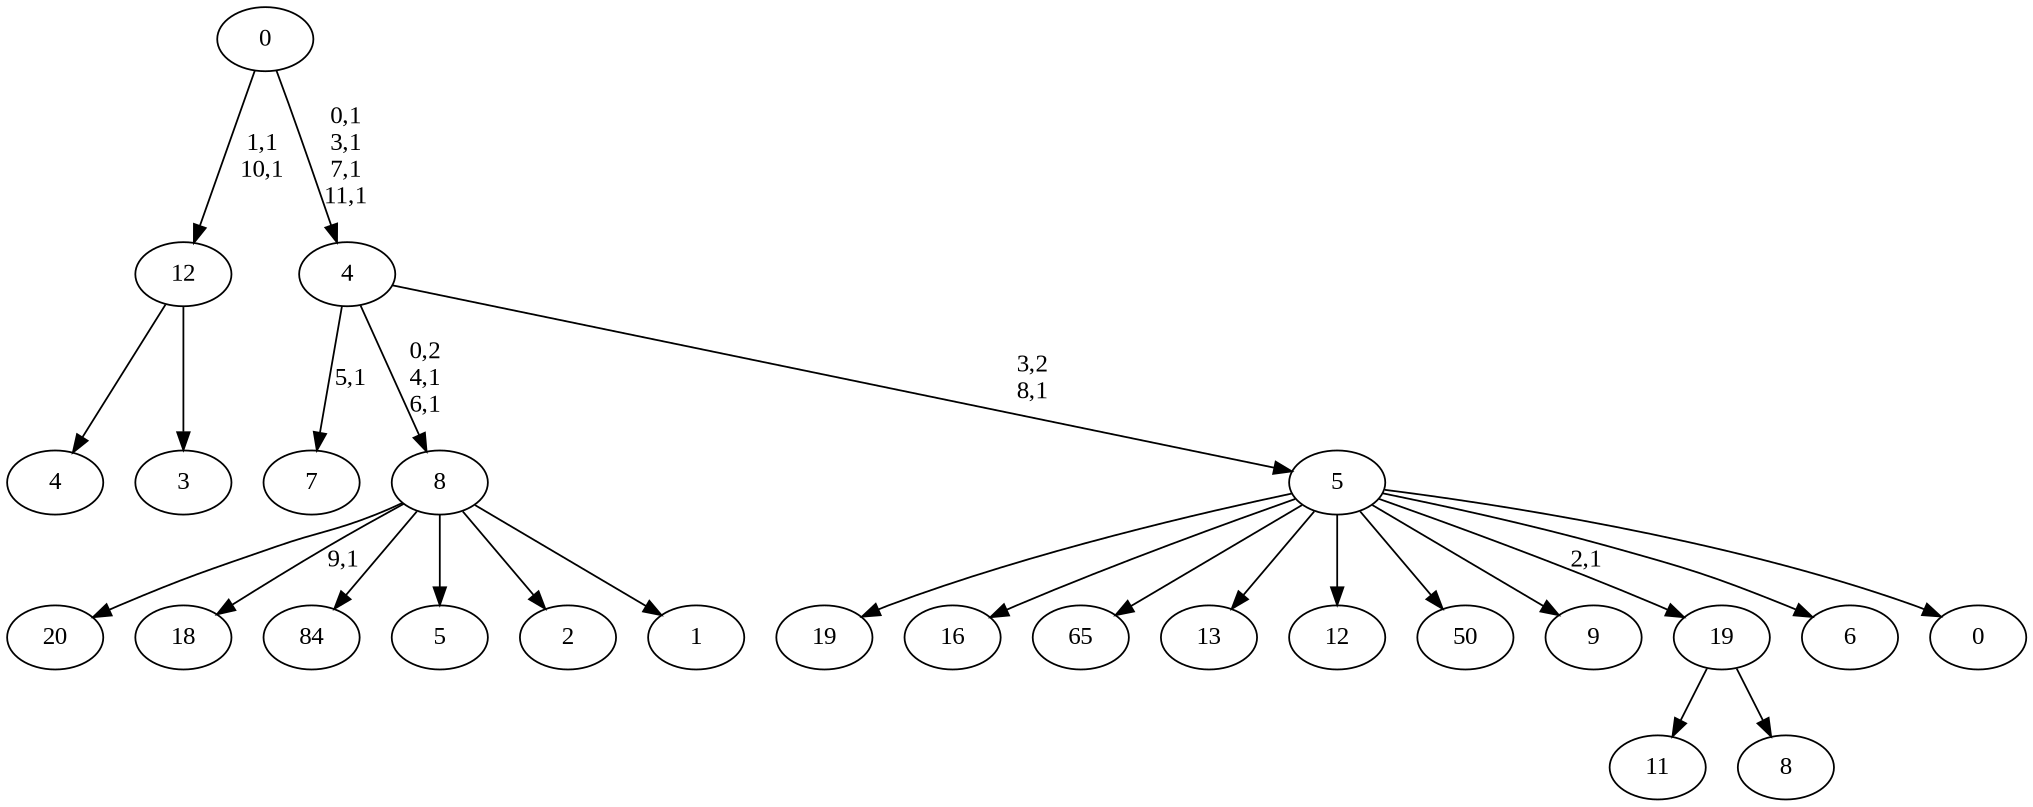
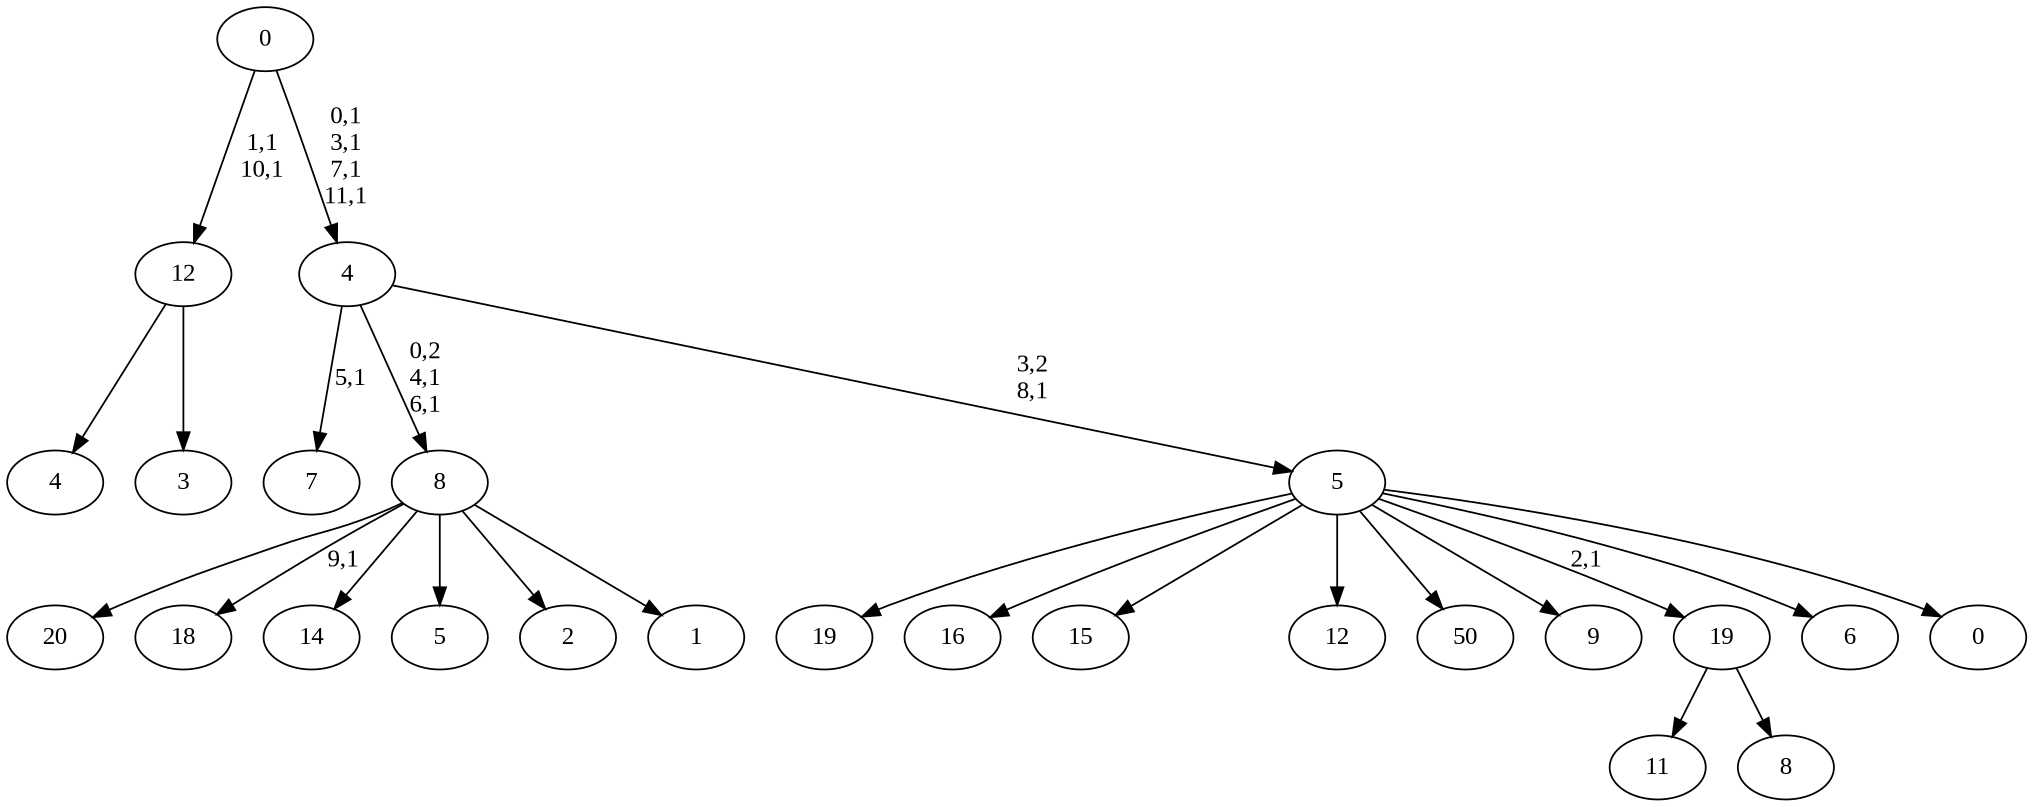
node "84": label "84" -> "14"
node "65": label "65" -> "15"
node "13": removed
